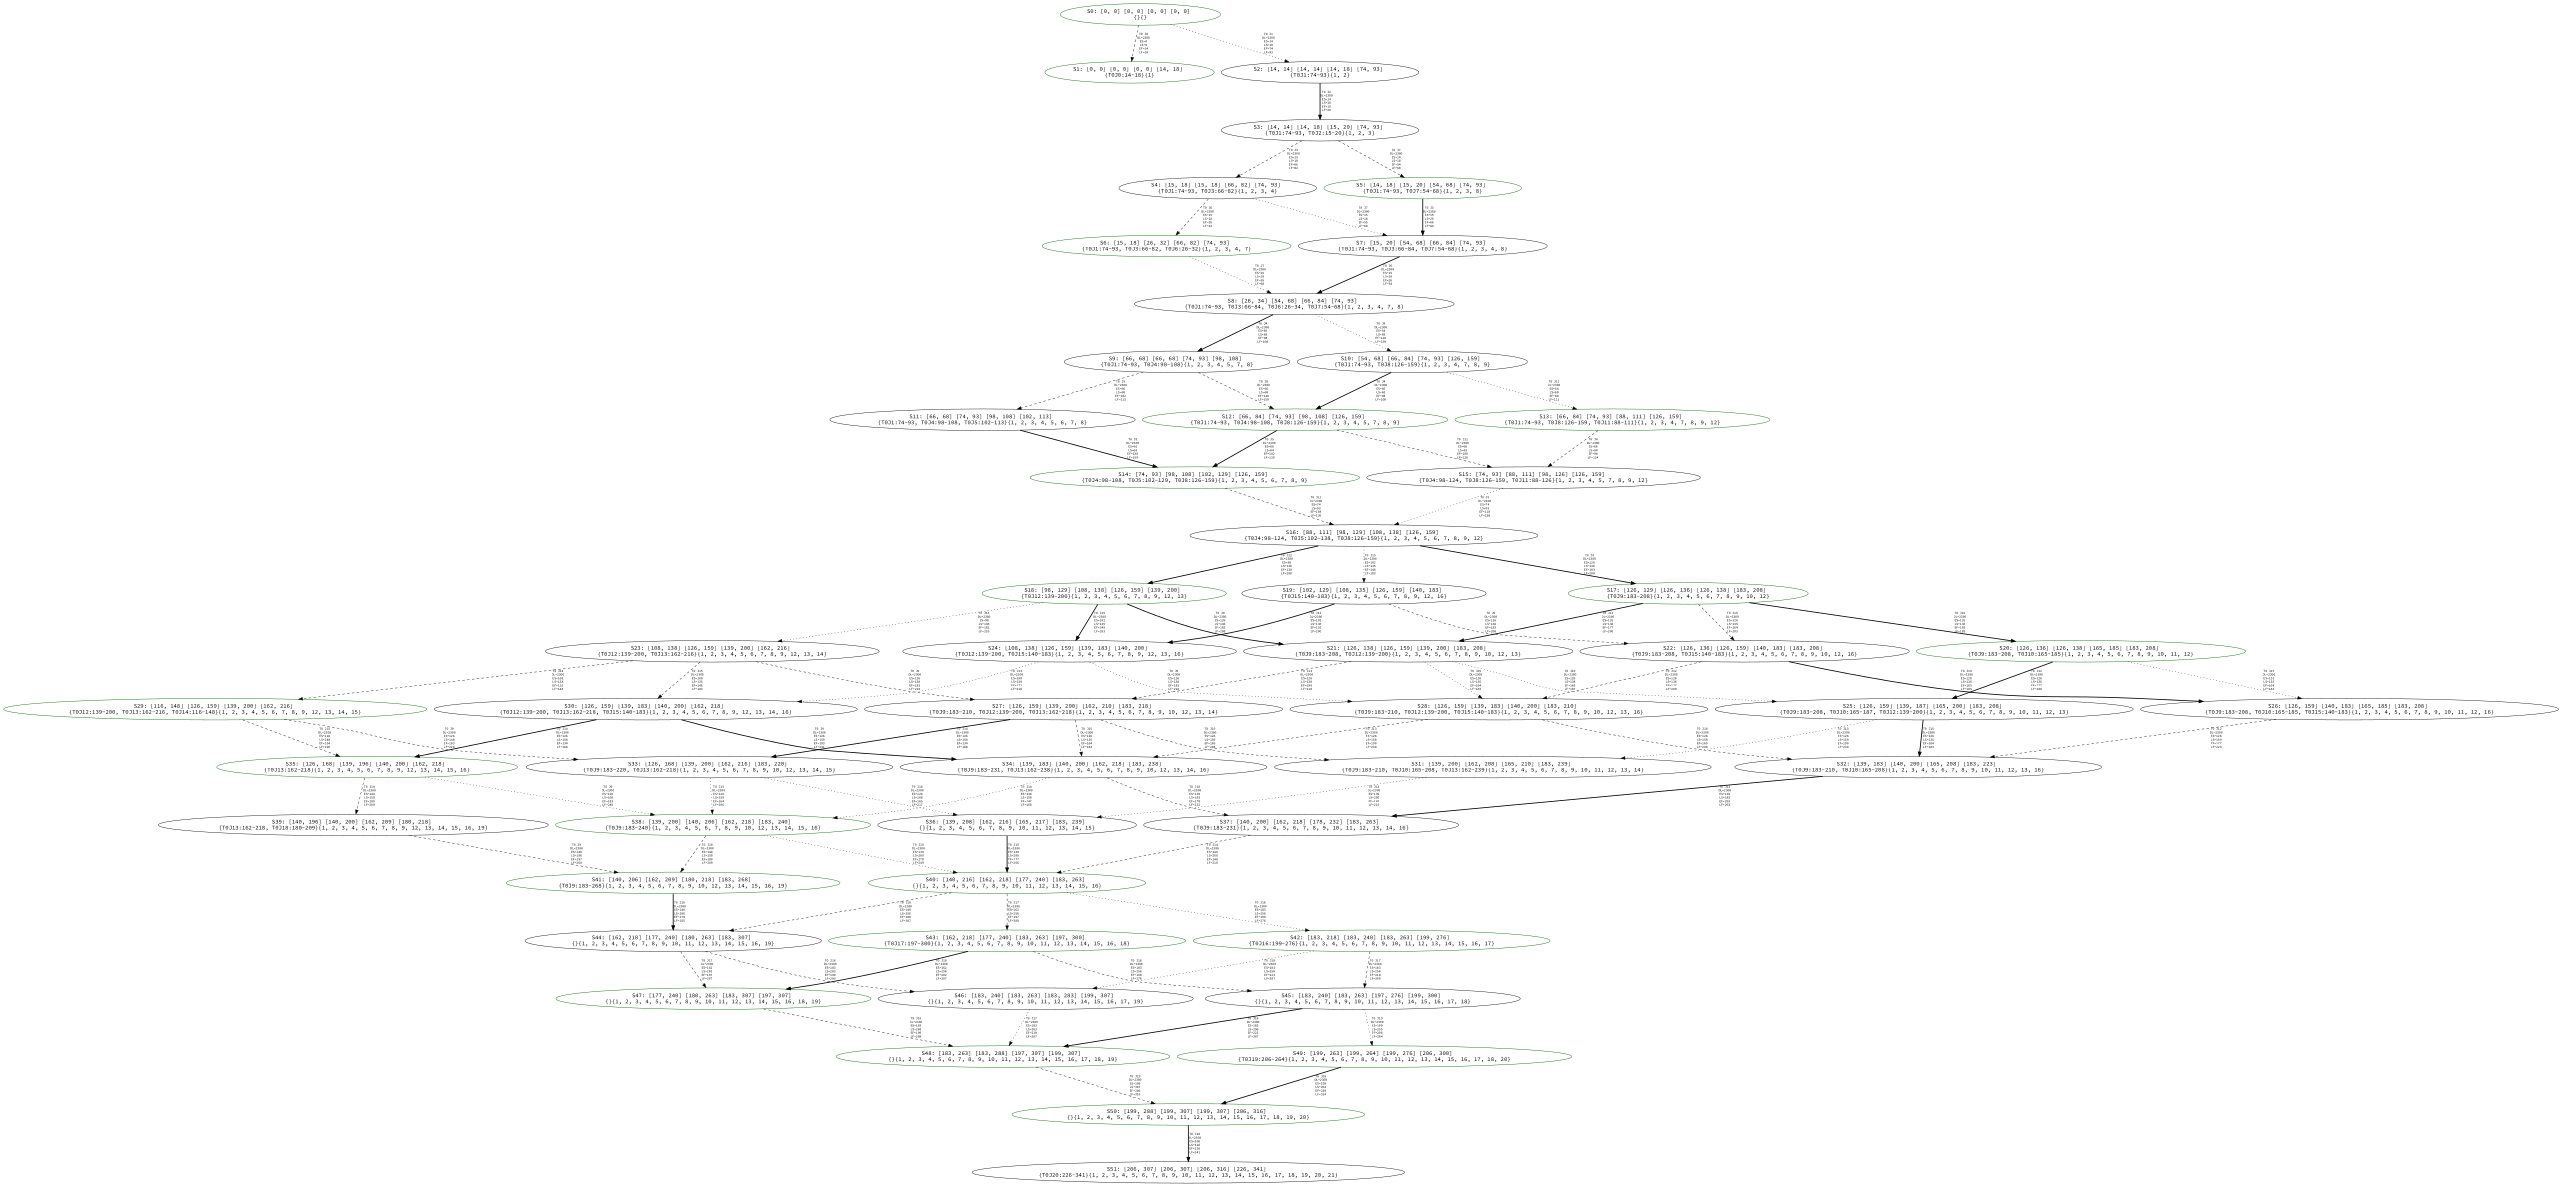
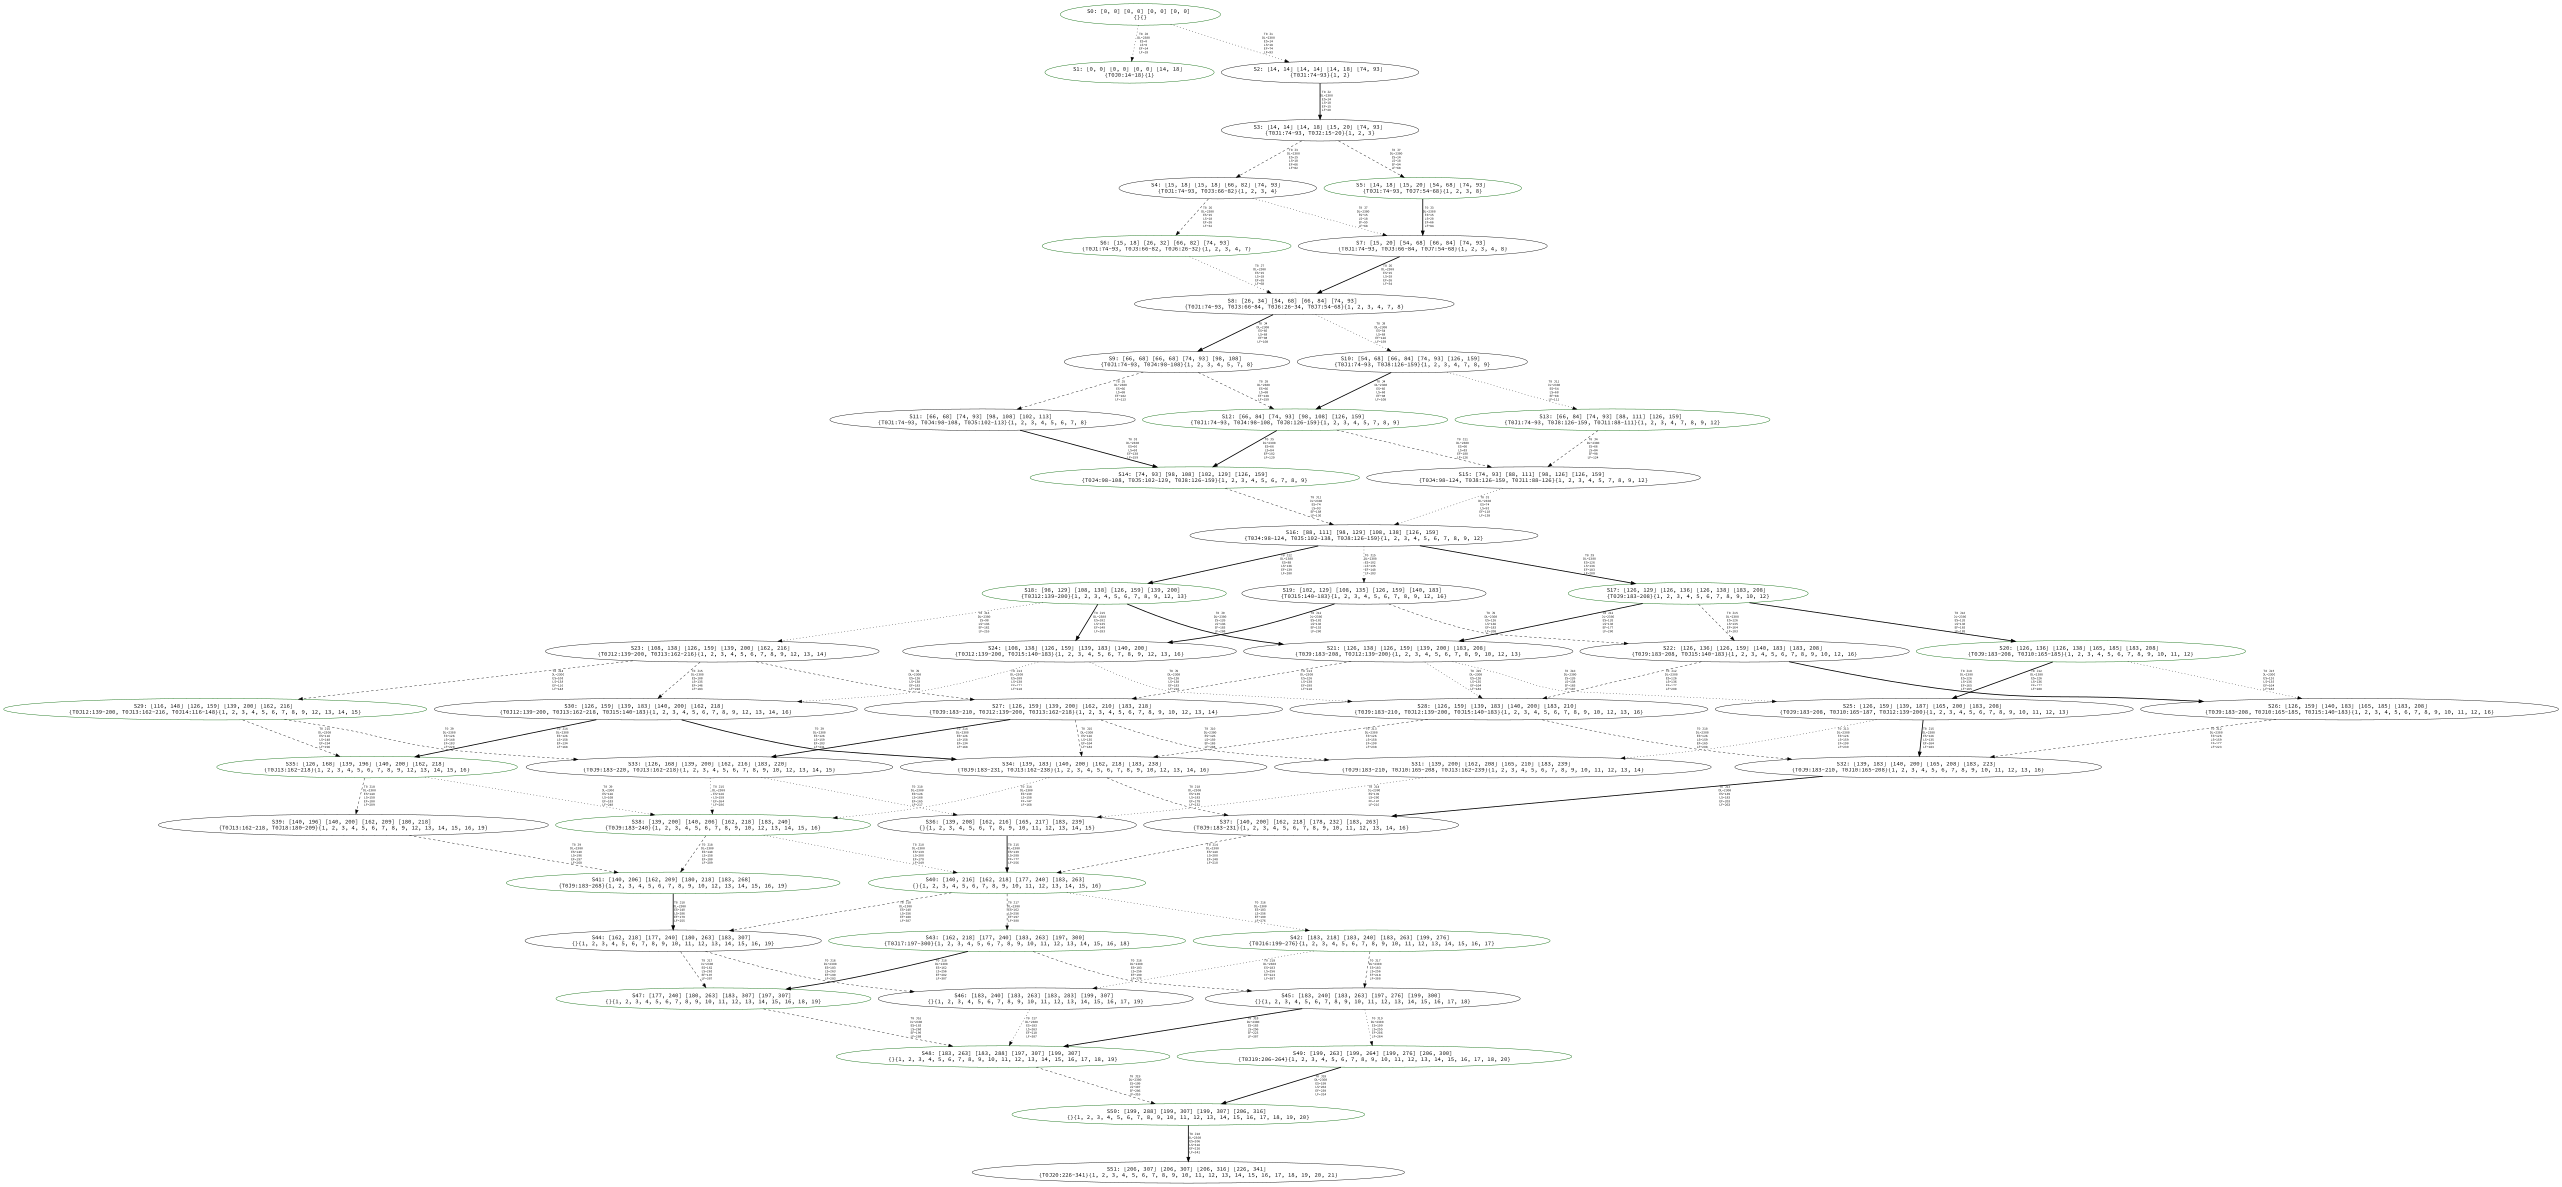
edge "S0: [0, 0] [0, 0] [0, 0] [0, 0] {}{}" -> "S1: [0, 0] [0, 0] [0, 0] [14, 18] {T0J0:14-18}{1}": style dashed -> dotted
